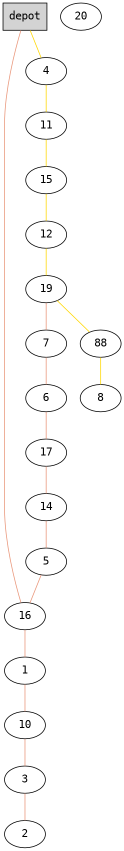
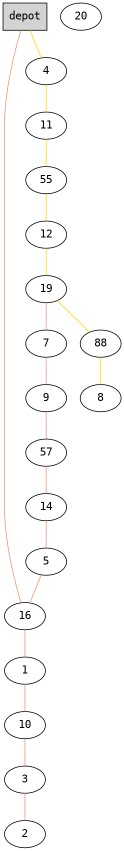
node "15": label "15" -> "55"
node "6": label "6" -> "9"
node "17": label "17" -> "57"
